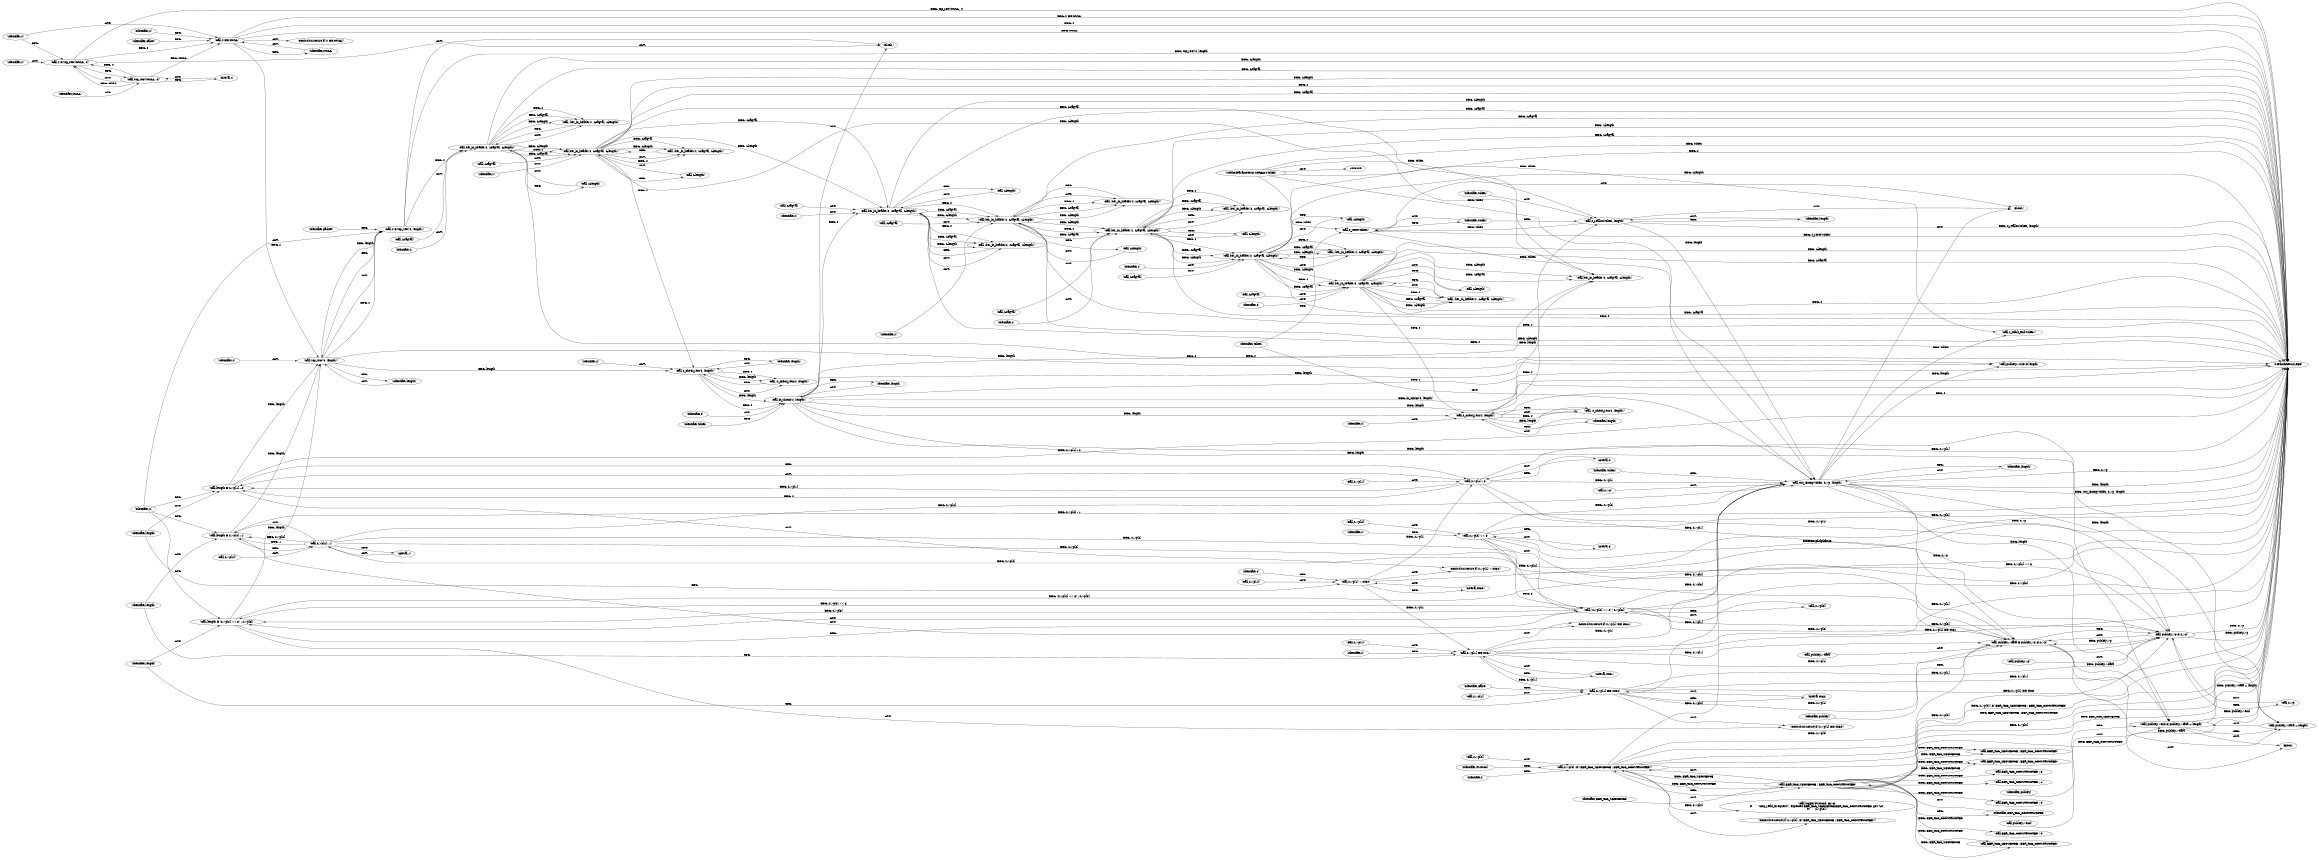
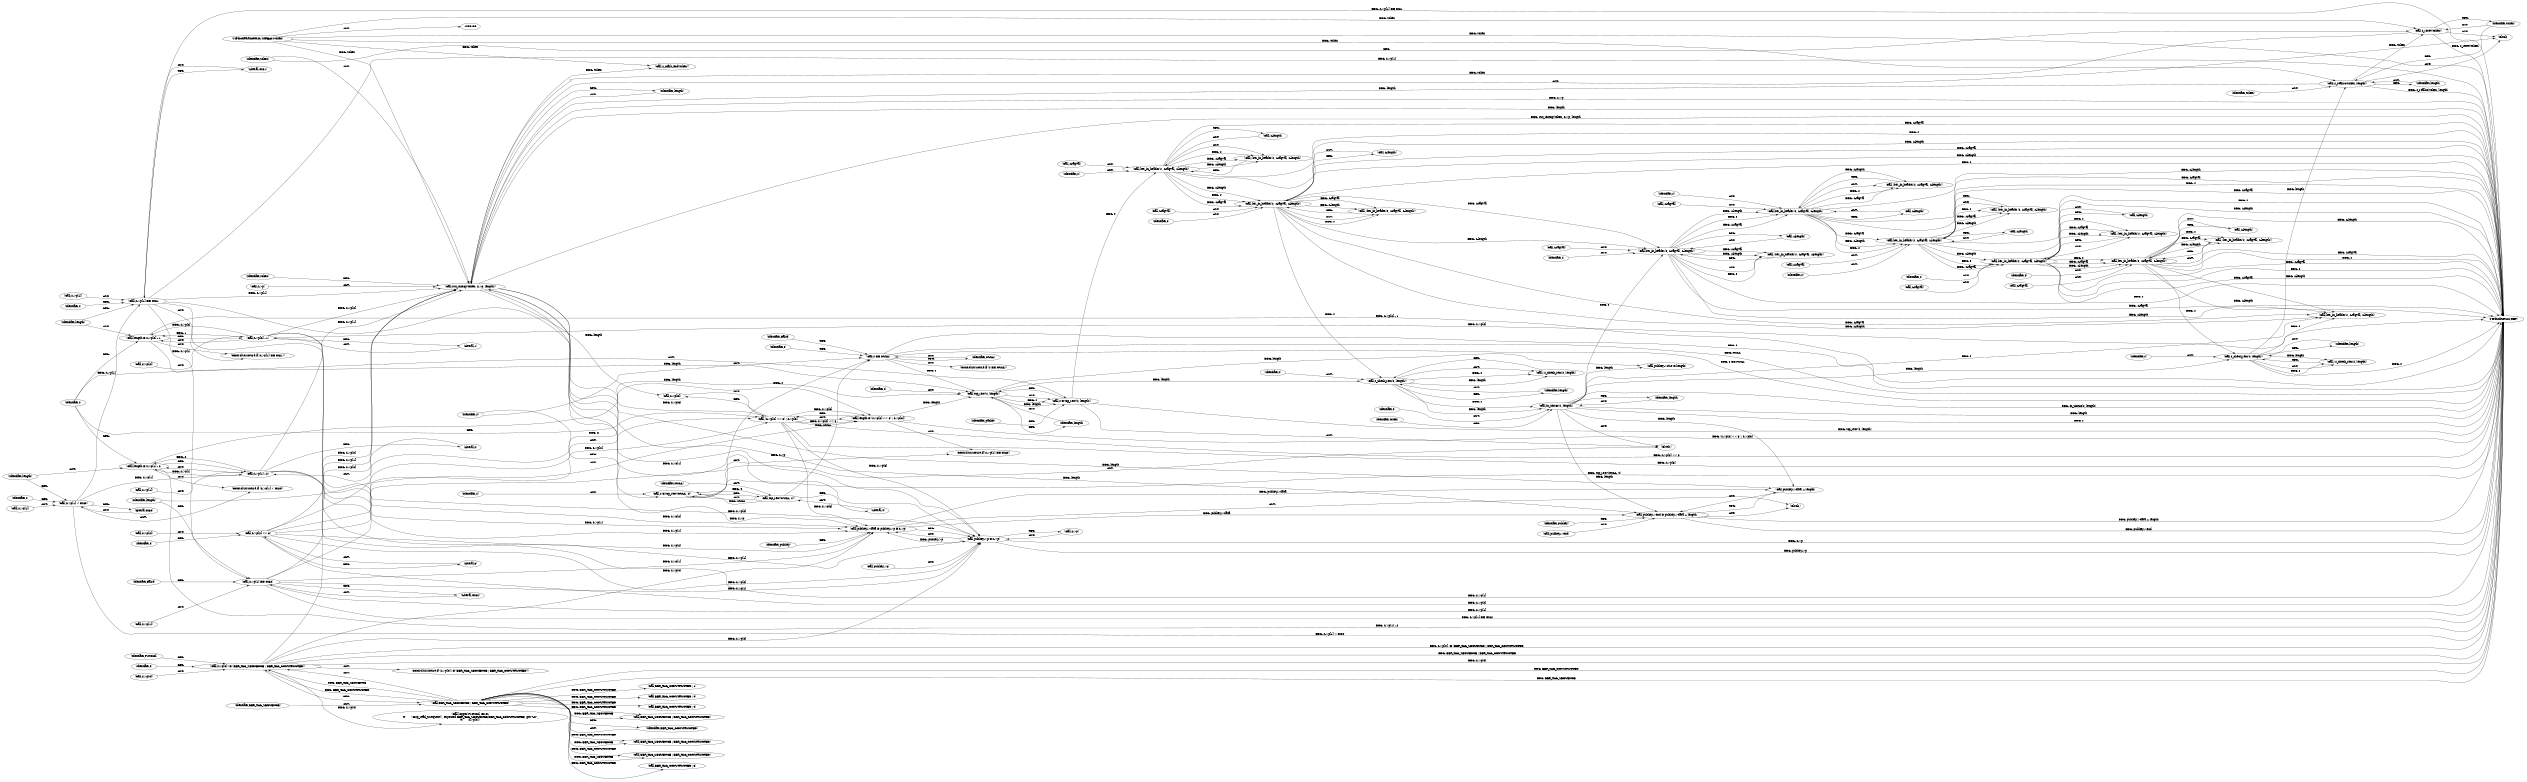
edge "(Call,out_uint8p(token, s->p, length))" -> "(Call,pubkey->size = length)": now "(Call,out_uint8p(token, s->p, length))" -> "(Call,s->p[3])"
node "(Call,pubkey->data)": removed
